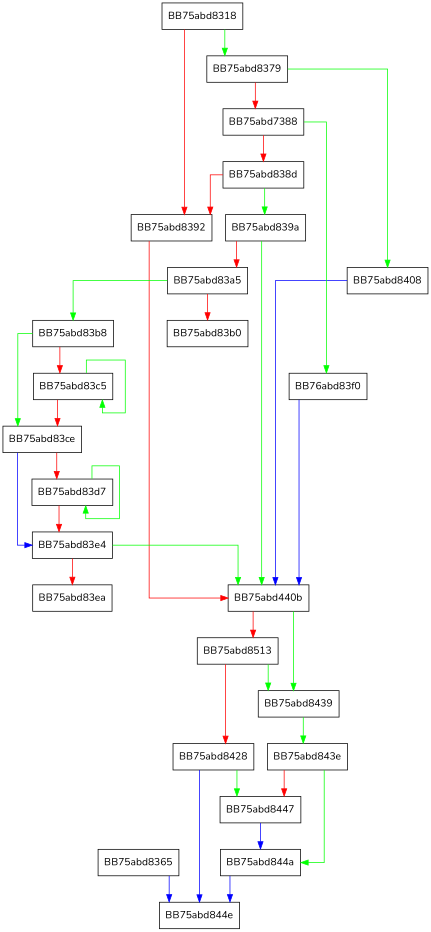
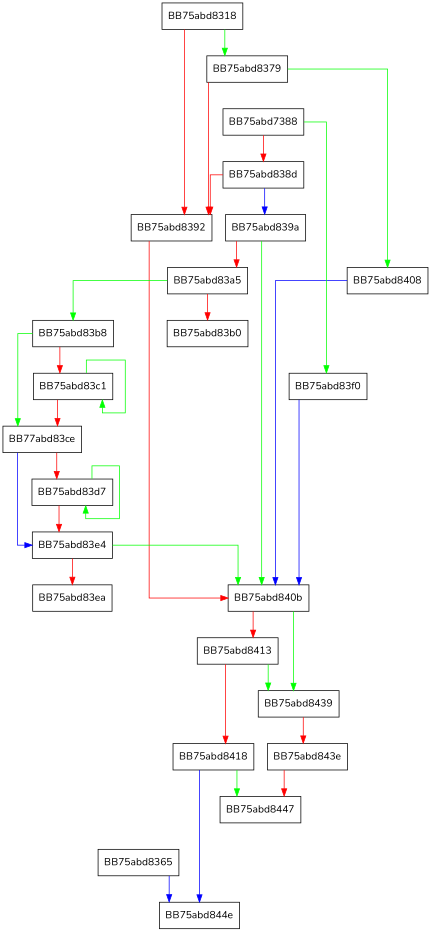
edge "BB75abd8379" -> "BB75abd7388": now "BB75abd8379" -> "BB75abd8392"
edge "BB75abd838d" -> "BB75abd839a": color green -> blue
node "BB75abd83c5": label "BB75abd83c5" -> "BB75abd83c1"
node "BB76abd83f0": label "BB76abd83f0" -> "BB75abd83f0"
node "BB75abd83ce": label "BB75abd83ce" -> "BB77abd83ce"
node "BB75abd440b": label "BB75abd440b" -> "BB75abd840b"
node "BB75abd8513": label "BB75abd8513" -> "BB75abd8413"
edge "BB75abd8439" -> "BB75abd843e": color green -> red
node "BB75abd8428": label "BB75abd8428" -> "BB75abd8418"
node "BB75abd844a": removed
